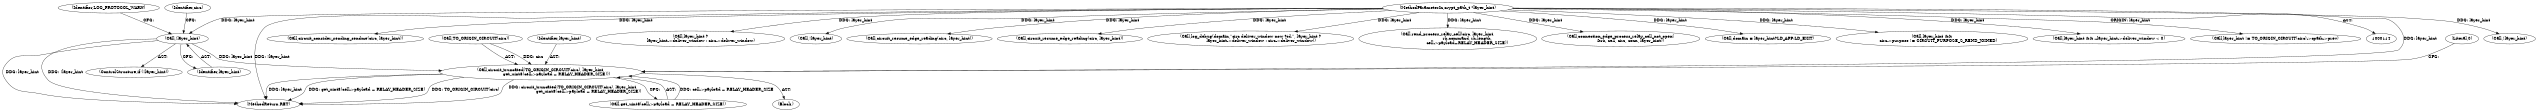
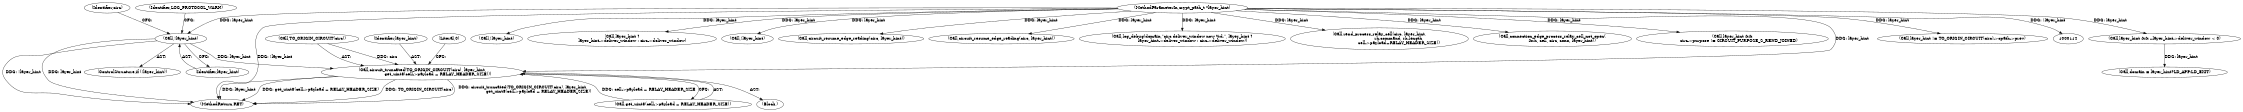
edge "(MethodParameterIn,crypt_path_t *layer_hint)" -> "(Call,domain = layer_hint?LD_APP:LD_EXIT)": now "(Call,layer_hint && --layer_hint->deliver_window < 0)" -> "(Call,domain = layer_hint?LD_APP:LD_EXIT)"
edge "(MethodParameterIn,crypt_path_t *layer_hint)" -> "(Call,layer_hint != TO_ORIGIN_CIRCUIT(circ)->cpath->prev)": label "ORIGIN: layer_hint" -> "DDG: layer_hint"
edge "(MethodParameterIn,crypt_path_t *layer_hint)" -> "1000114": label "AST: " -> "DDG: !layer_hint"
node "(Call,circuit_consider_sending_sendme(circ, layer_hint))": removed
